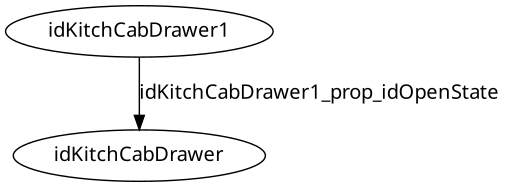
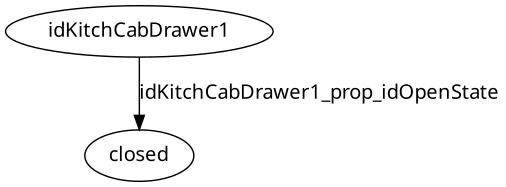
node "idKitchCabDrawer": label "idKitchCabDrawer" -> "closed"
